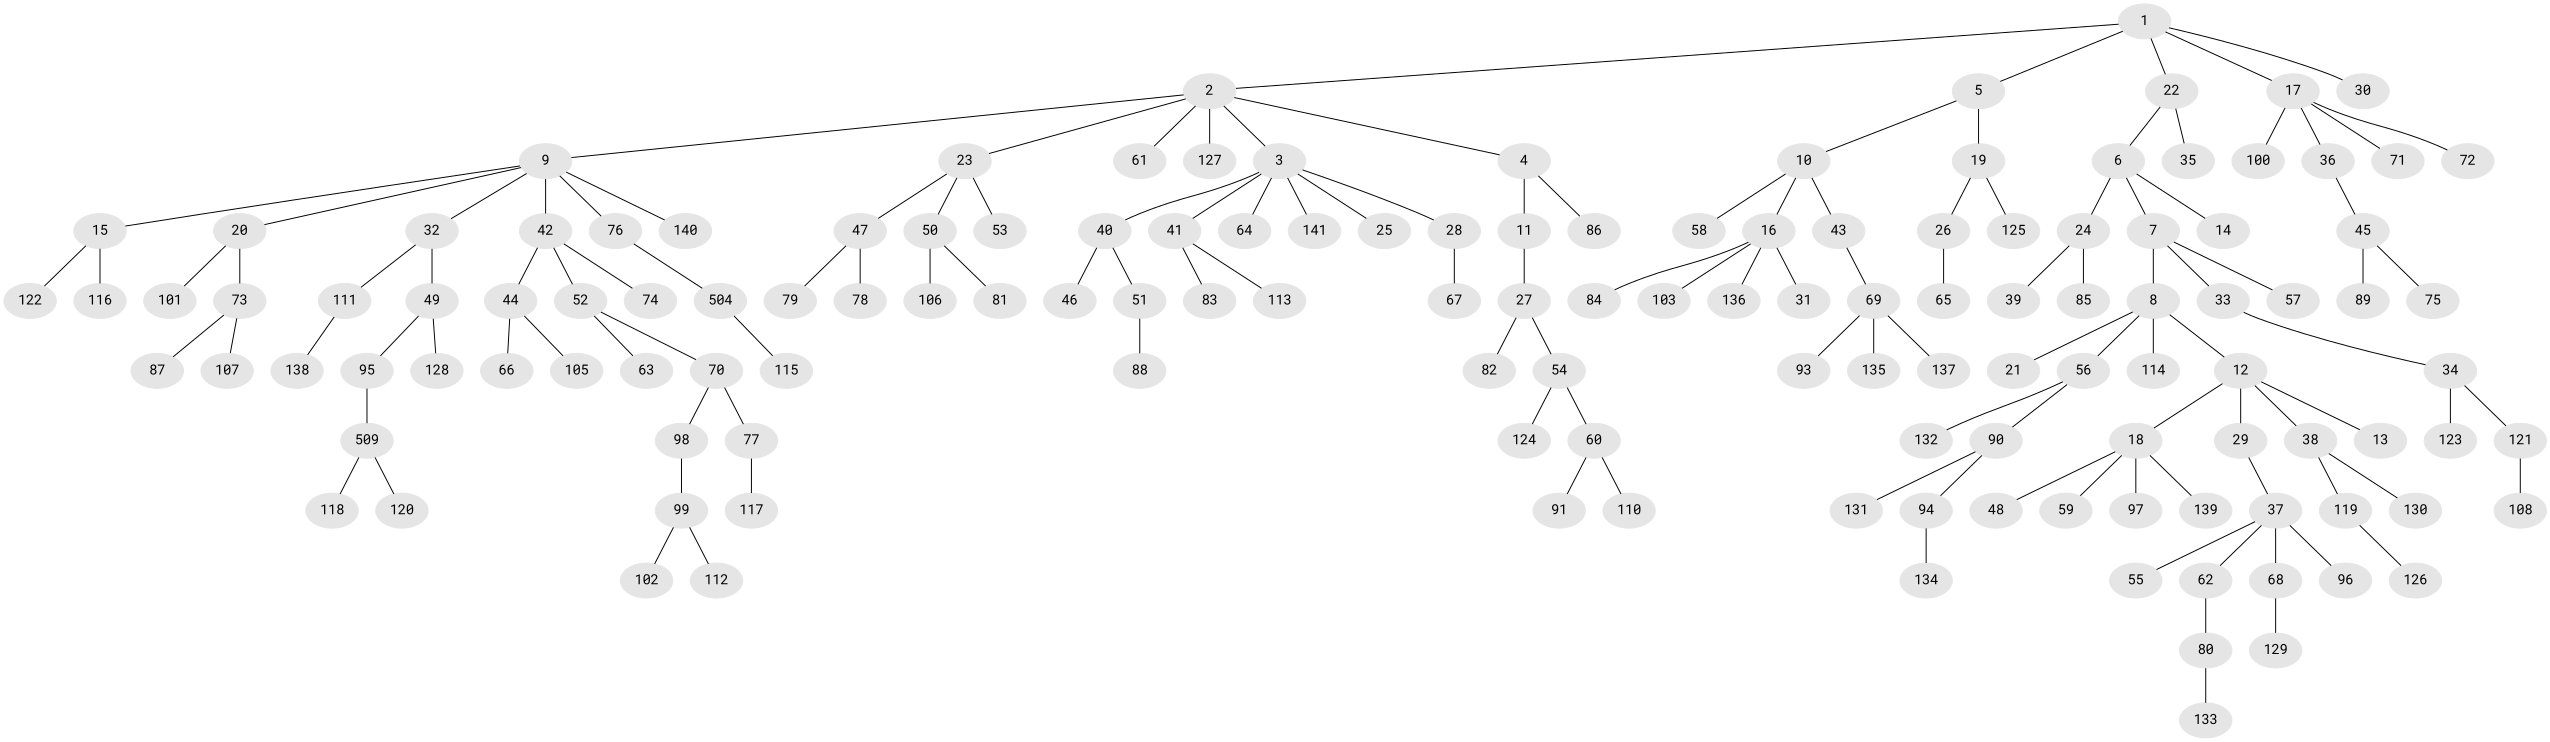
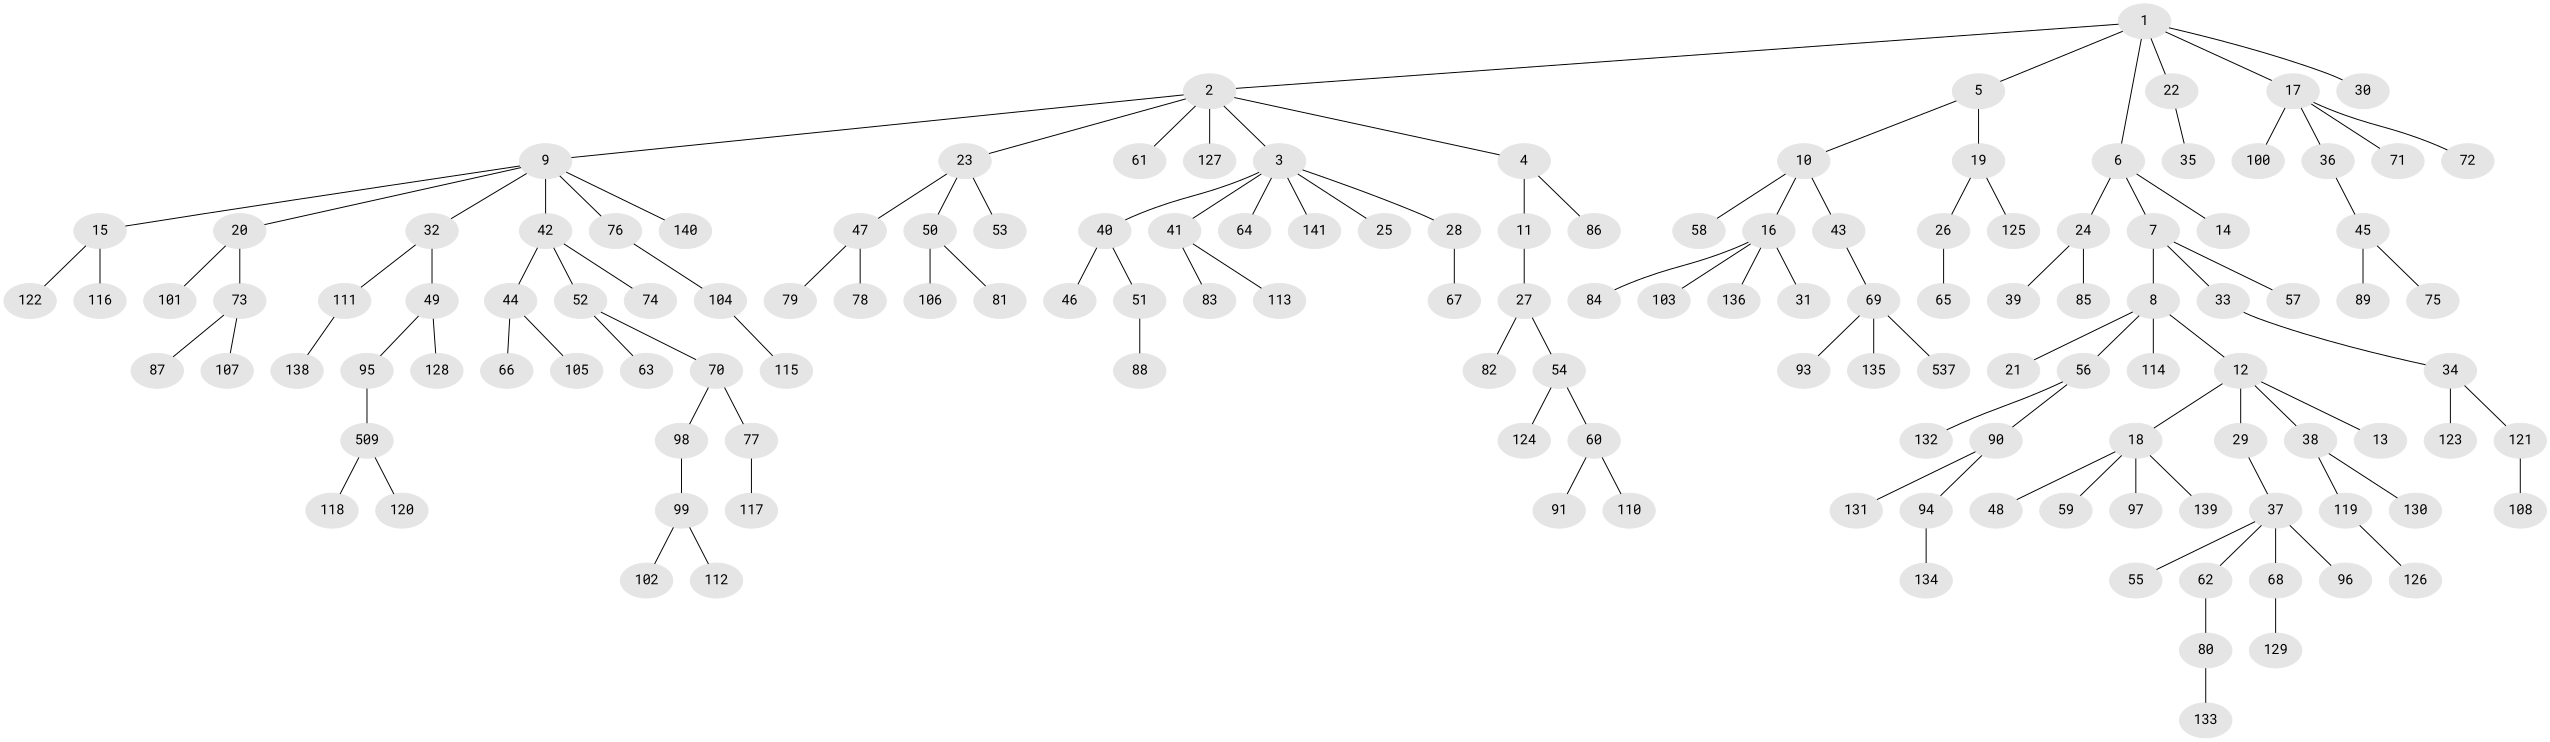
edge "22" -- "6": now "1" -- "6"
node "504": label "504" -> "104"
node "137": label "137" -> "537"
